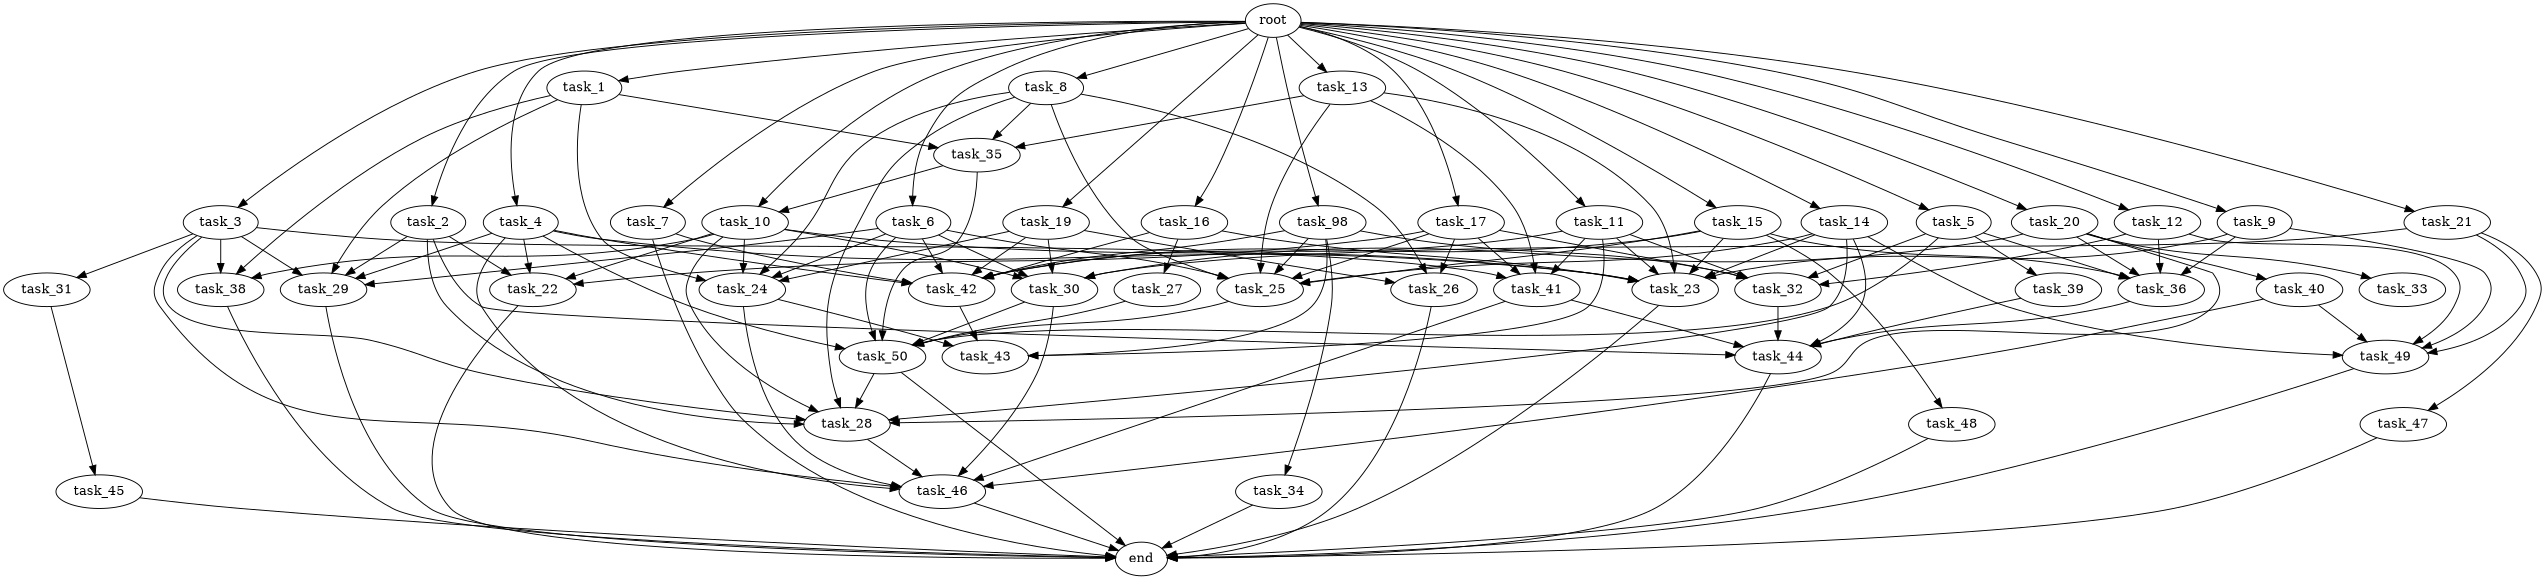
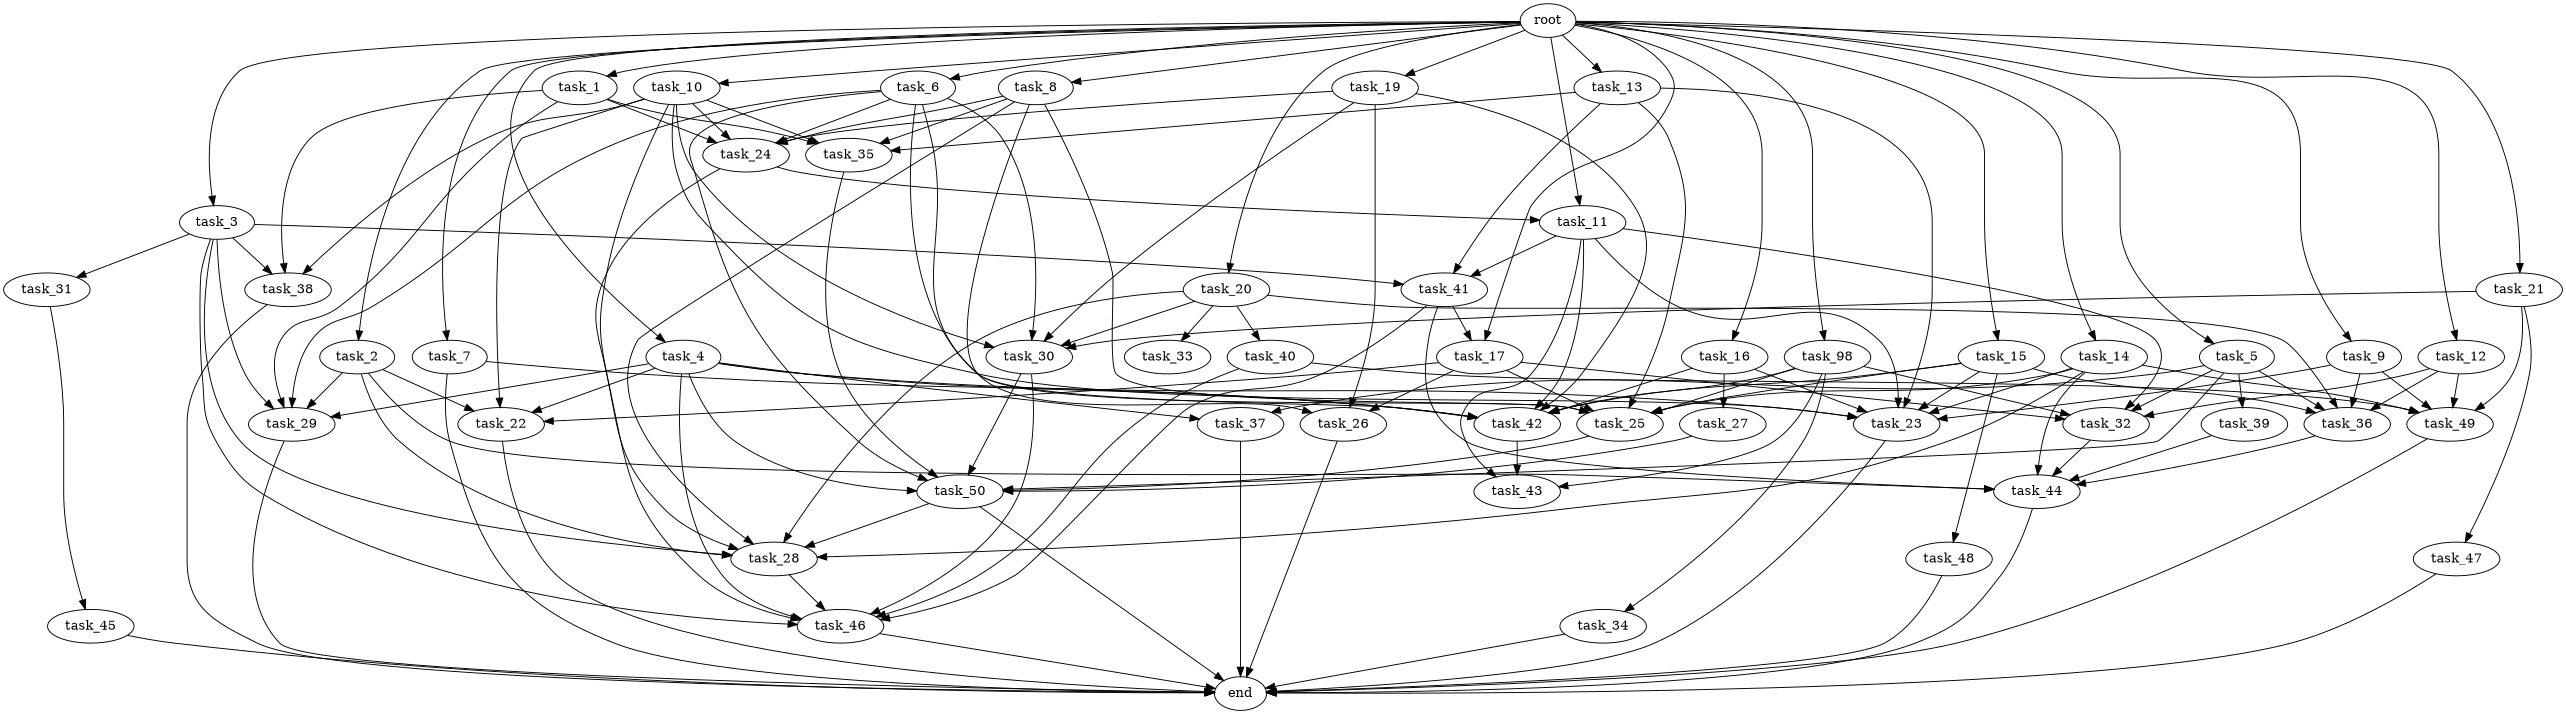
edge "task_35" -> "task_10": reversed
edge "task_17" -> "task_41": reversed
edge "task_24" -> "task_43": now "task_24" -> "task_11"
node "task_37": added
